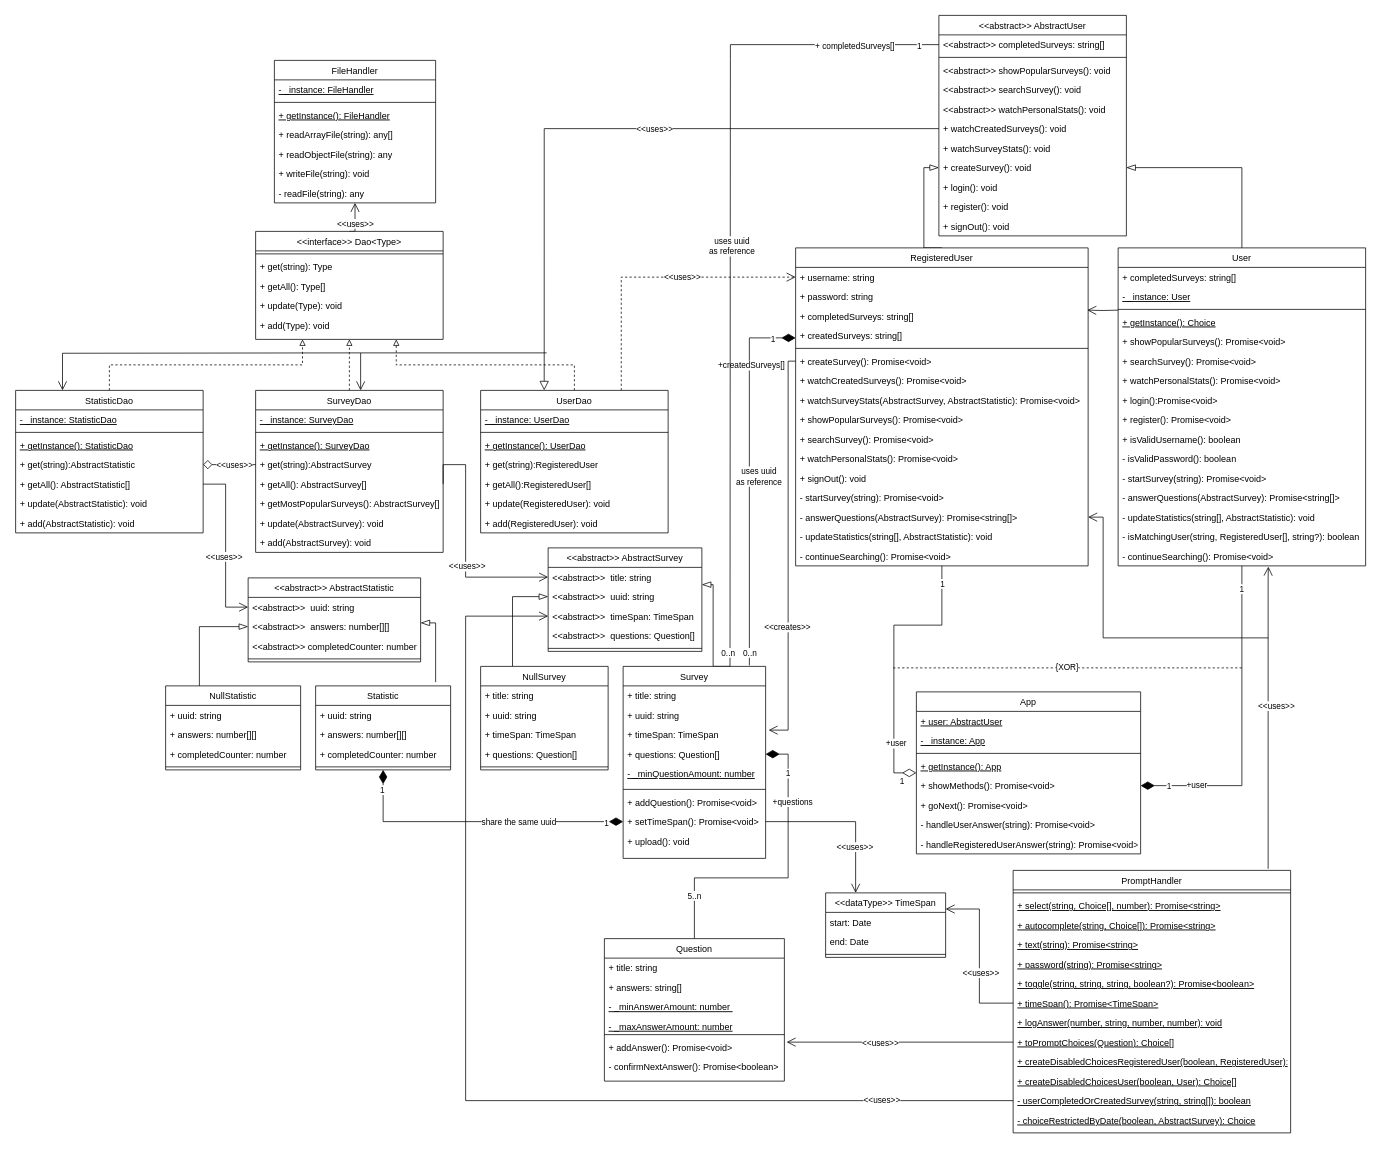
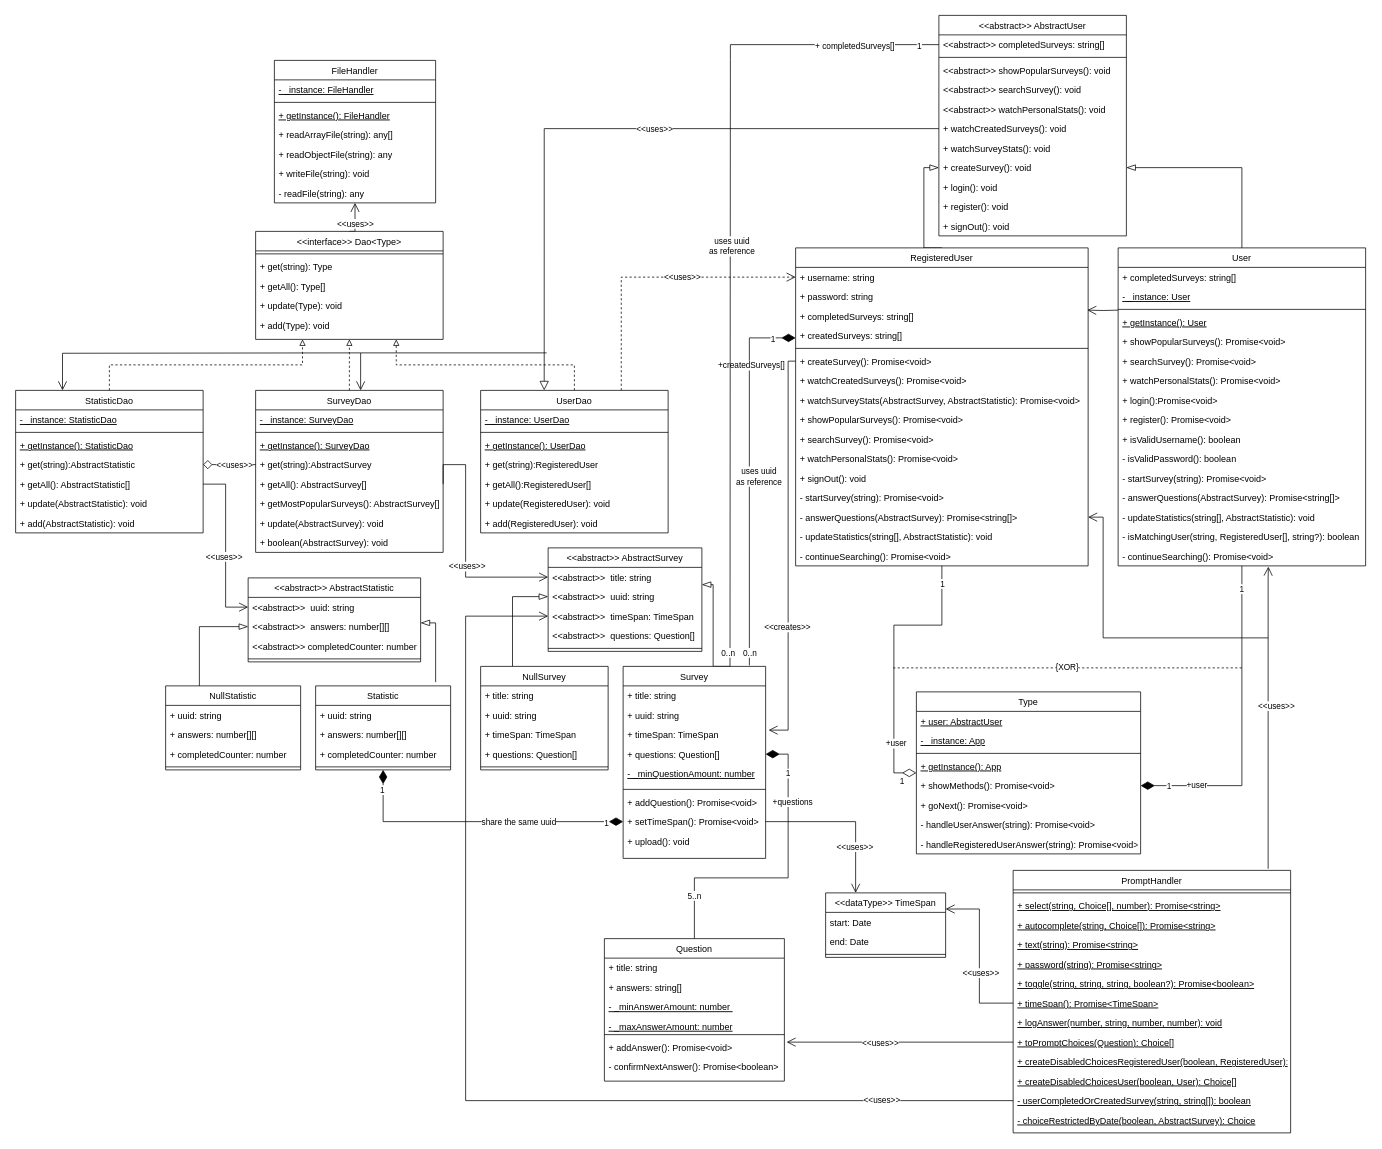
node "+ getInstance(): Choice": label "+ getInstance(): Choice" -> "+ getInstance(): User"
node "+ add(AbstractSurvey): void": label "+ add(AbstractSurvey): void" -> "+ boolean(AbstractSurvey): void"
node "App": label "App" -> "Type"
